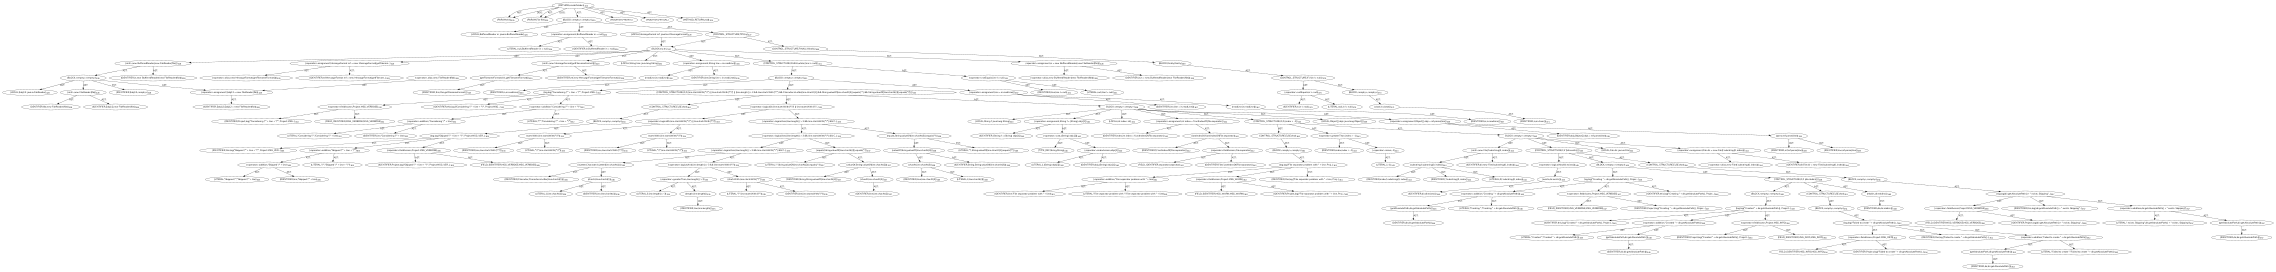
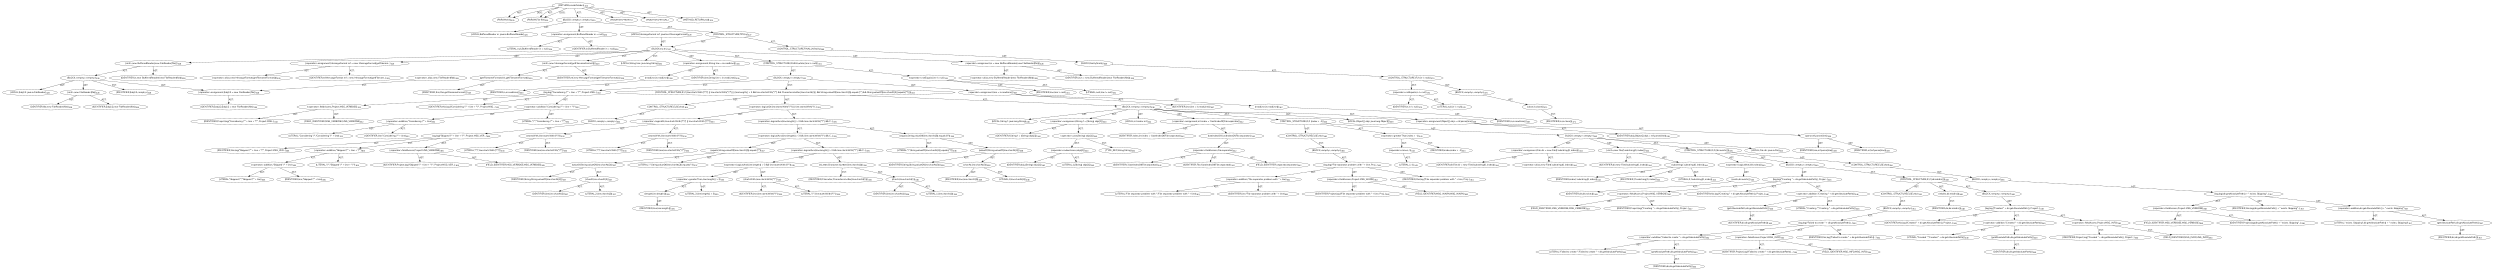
edge "(lastIndexOf,f.lastIndexOf(File.separator))" -> "(IDENTIFIER,f,f.lastIndexOf(File.separator))": now "(<operator>.fieldAccess,File.separator)" -> "(IDENTIFIER,f,f.lastIndexOf(File.separator))"
node "(LITERAL,2,line.charAt(2))": added
